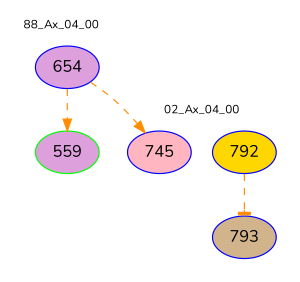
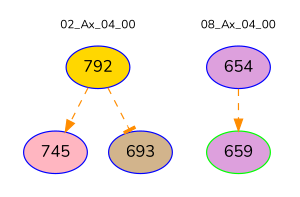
cluster "88_Ax_04_00": label "88_Ax_04_00" -> "08_Ax_04_00"
edge "654" -> "745": now "792" -> "745"
node "559": label "559" -> "659"
node "793": label "793" -> "693"
